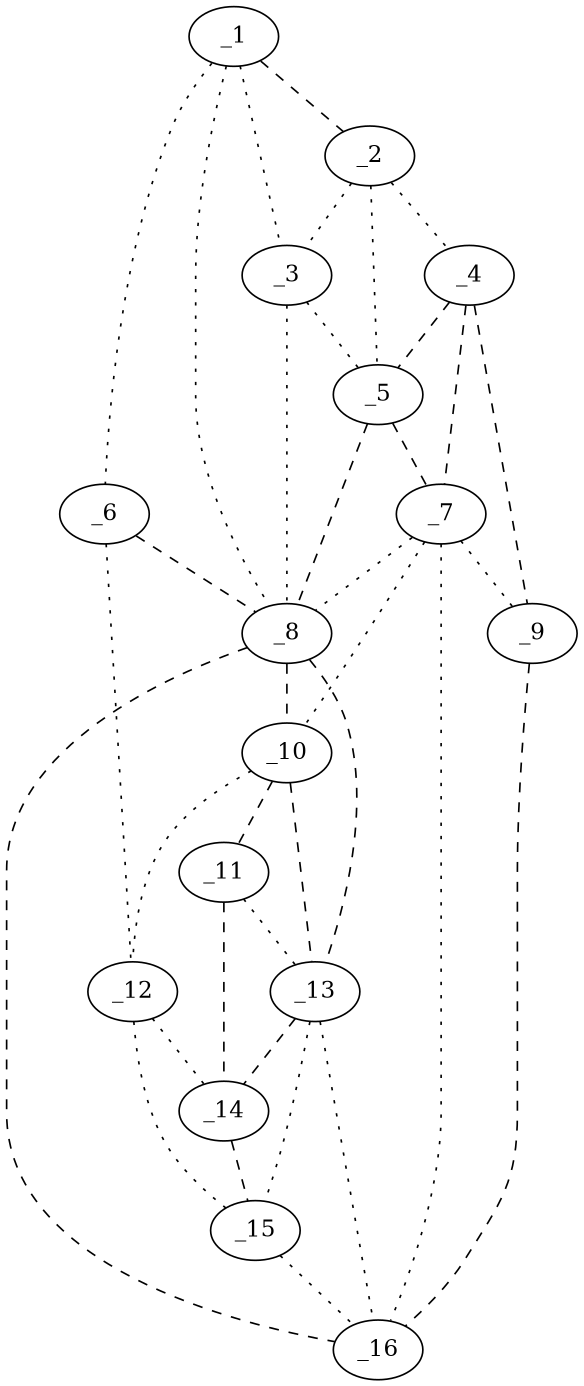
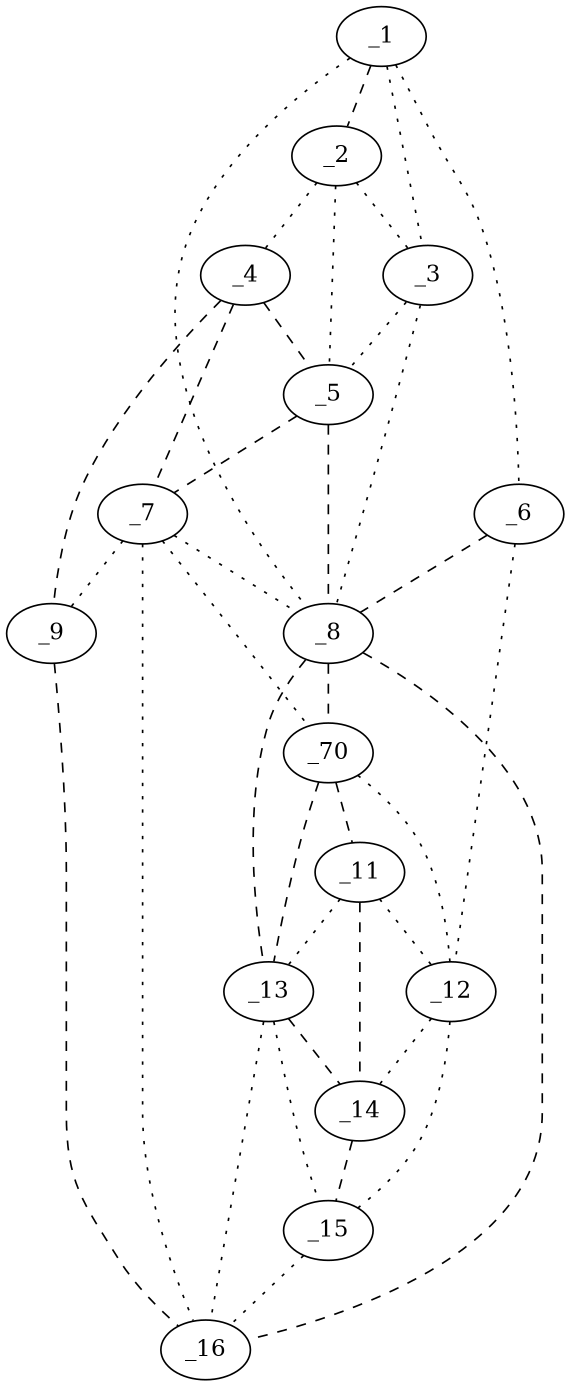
node "_10": label "_10" -> "_70"
edge "_11" -- "_12": added
